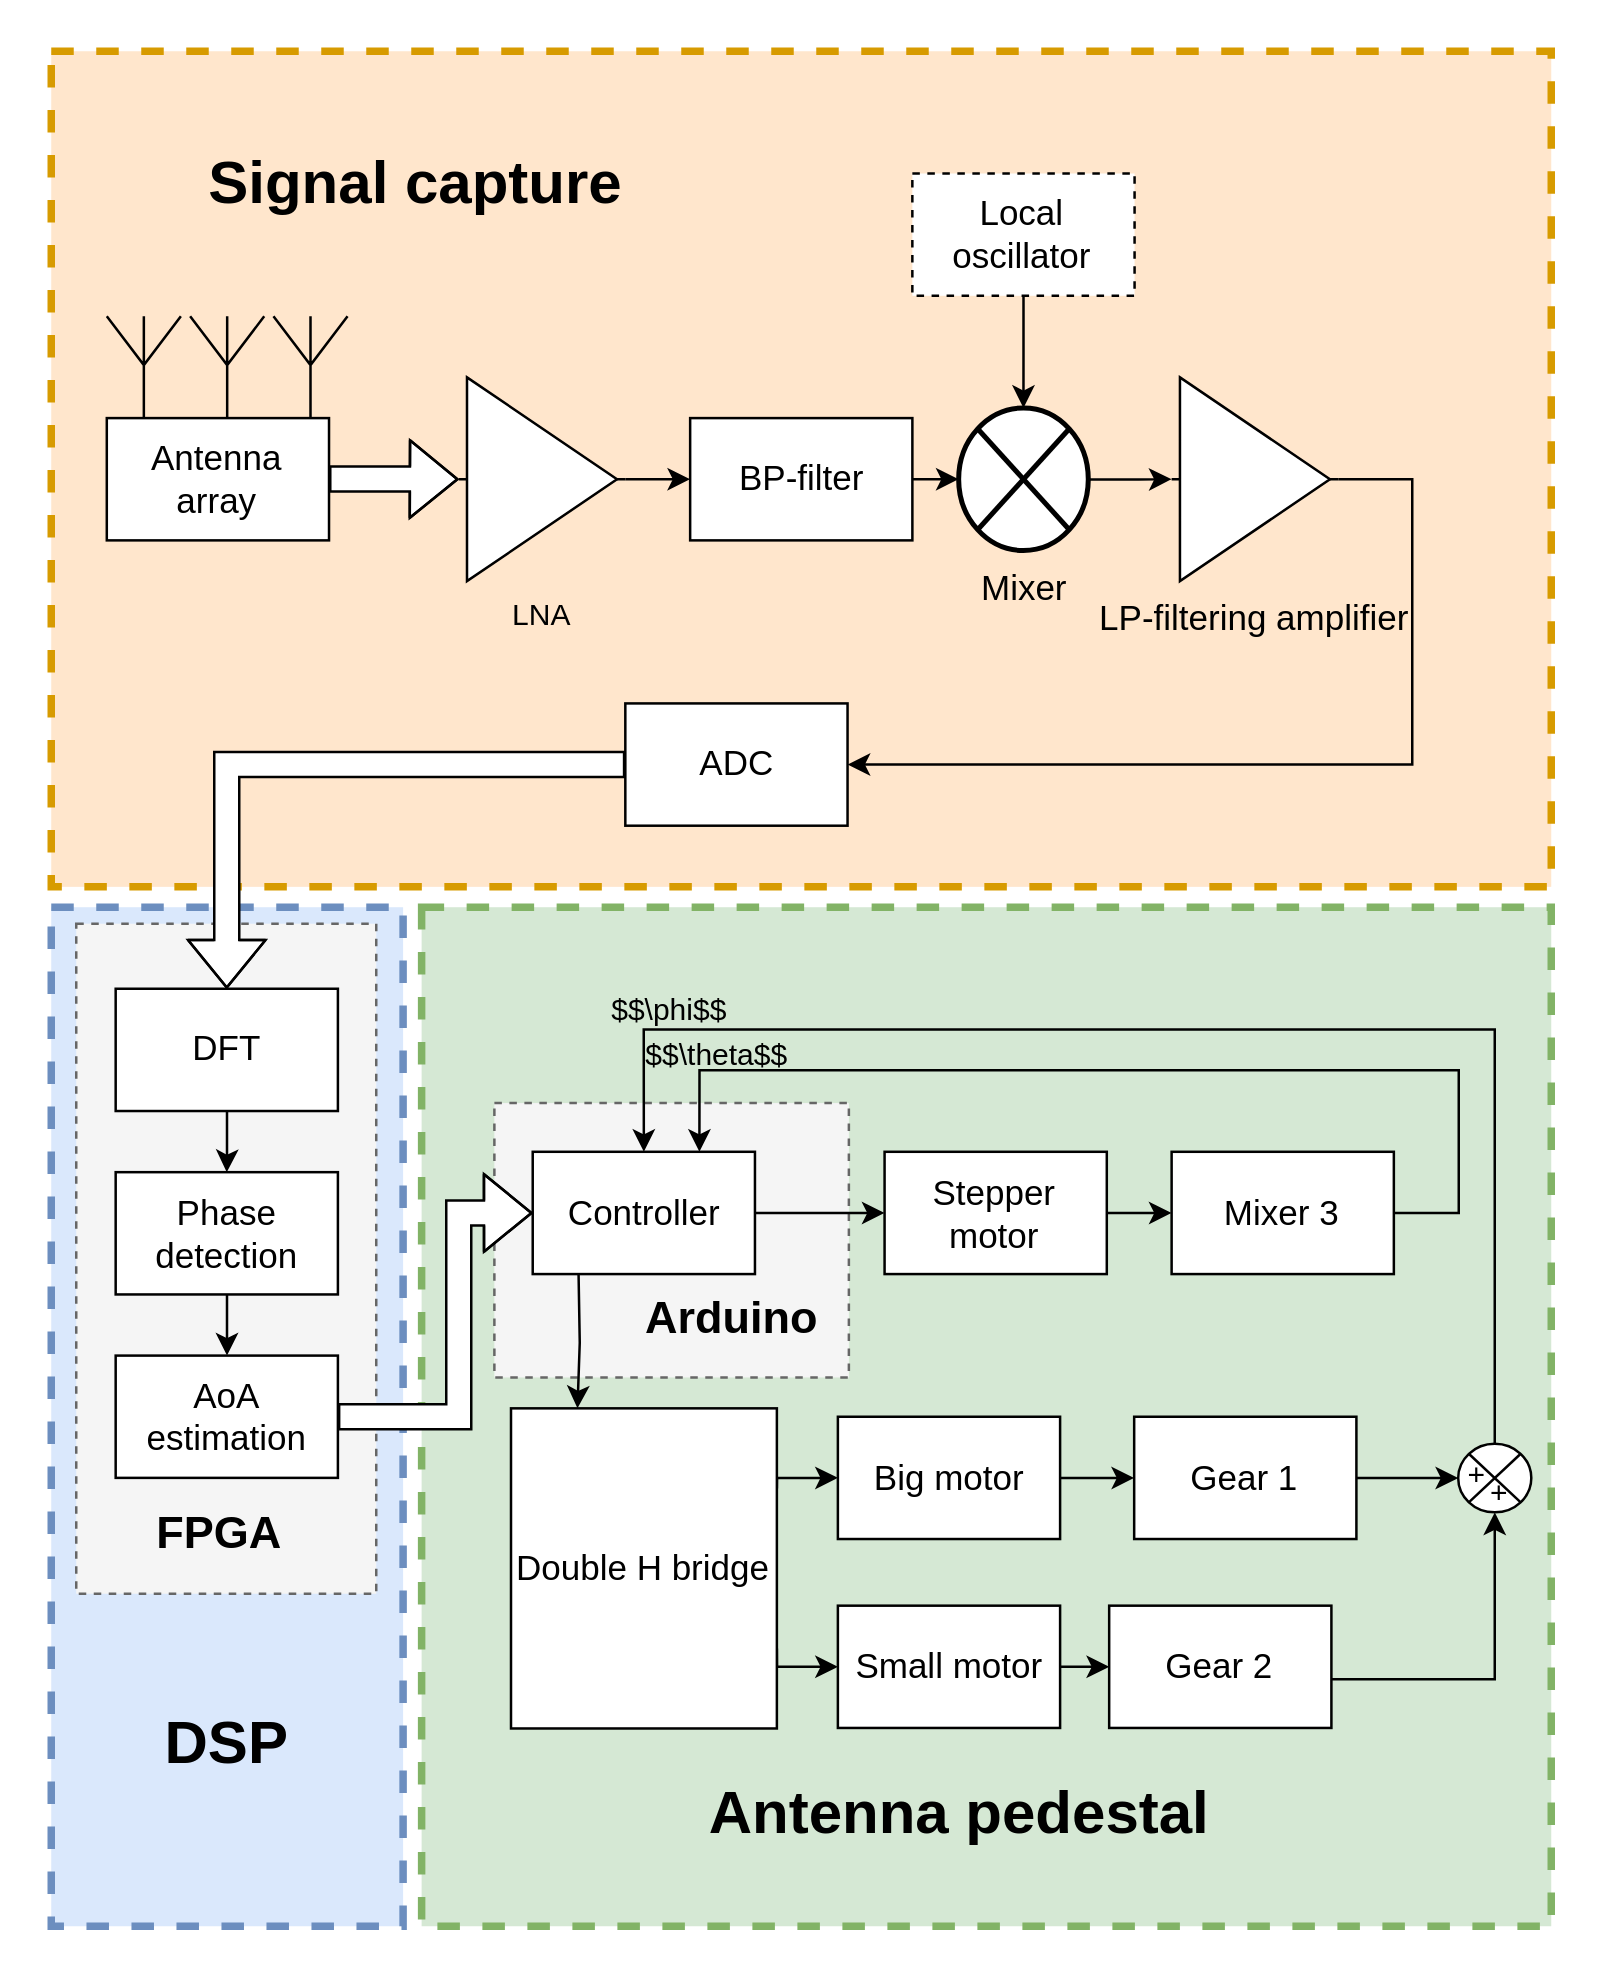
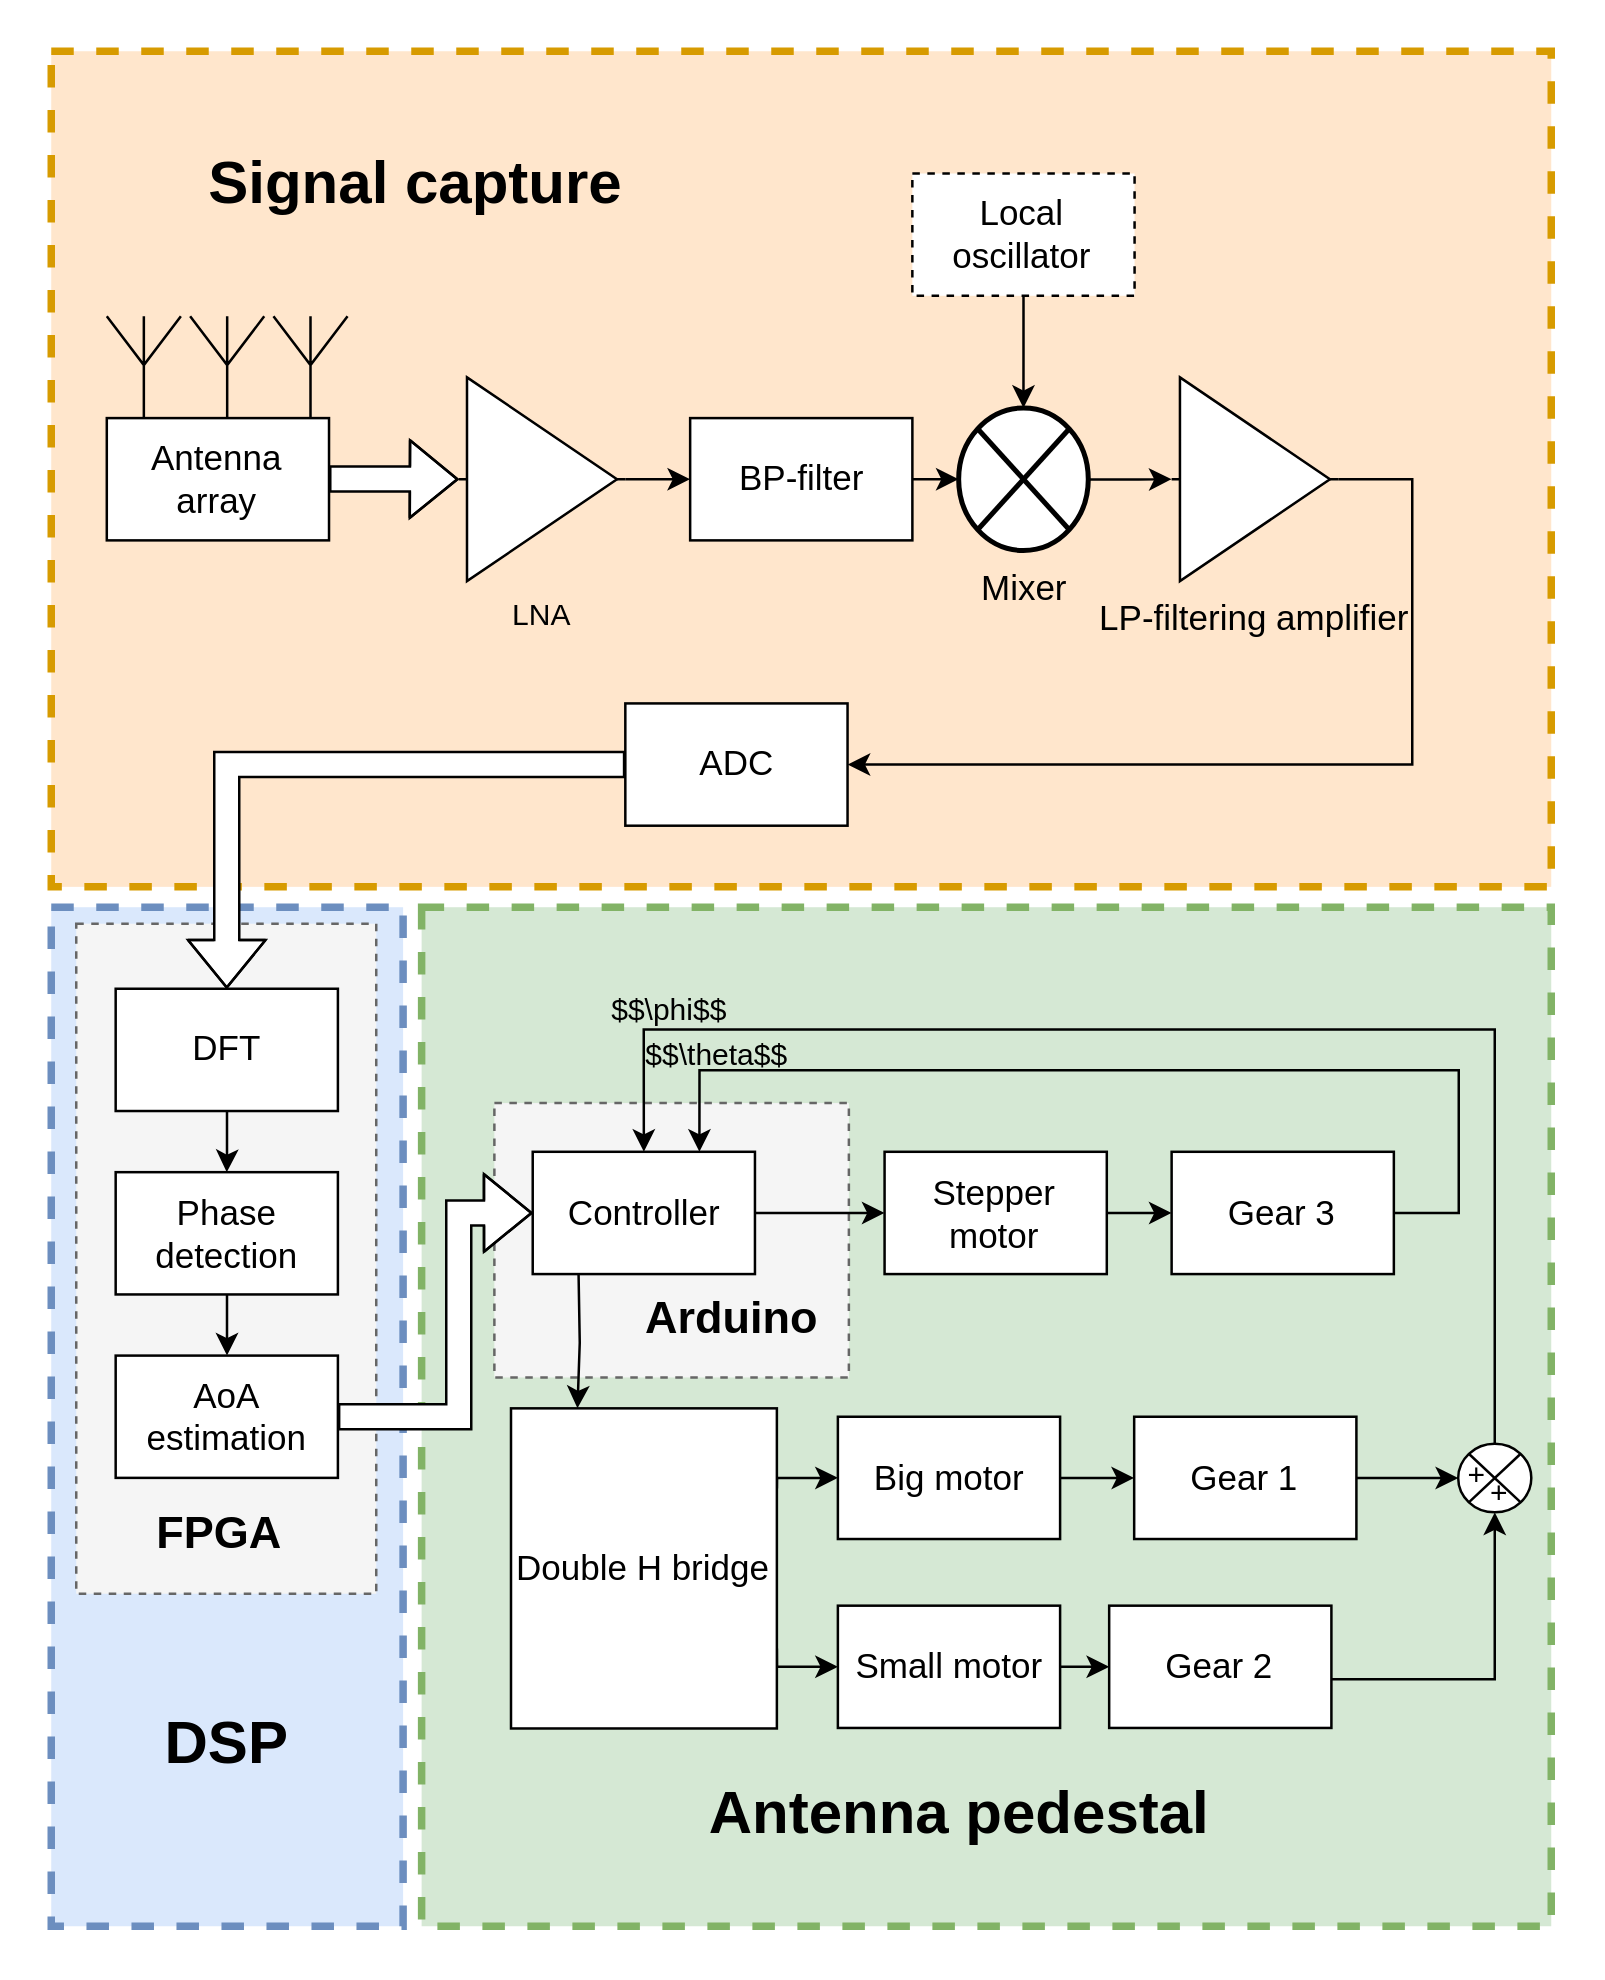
node "Mixer 3": label "Mixer 3" -> "Gear 3"
